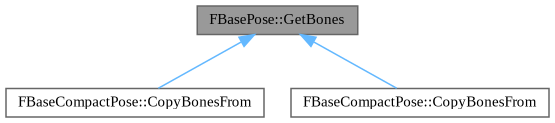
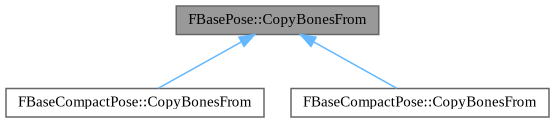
node "FBasePose::GetBones": label "FBasePose::GetBones" -> "FBasePose::CopyBonesFrom"
